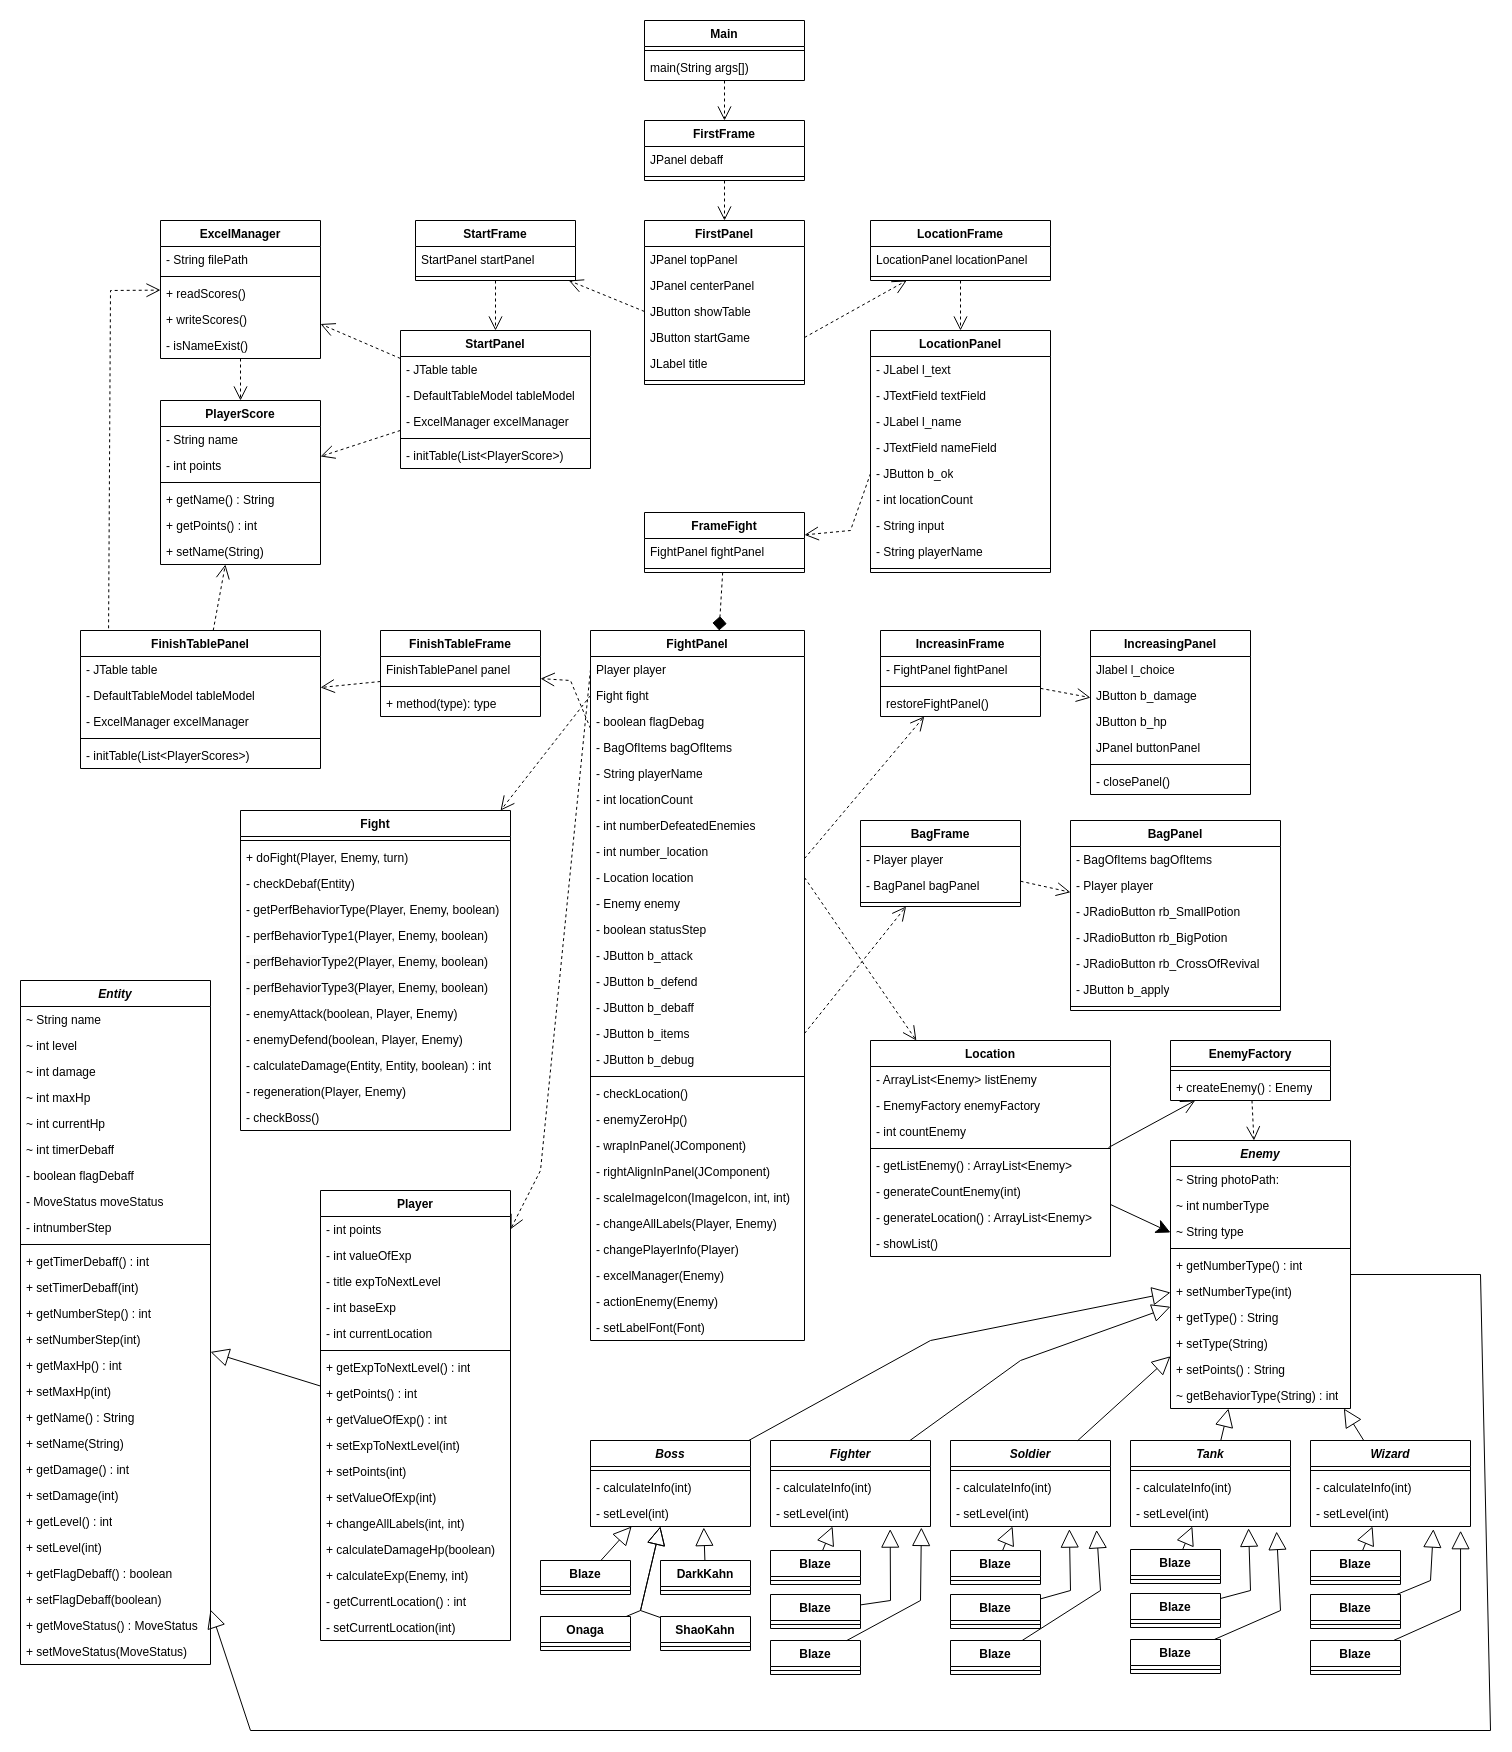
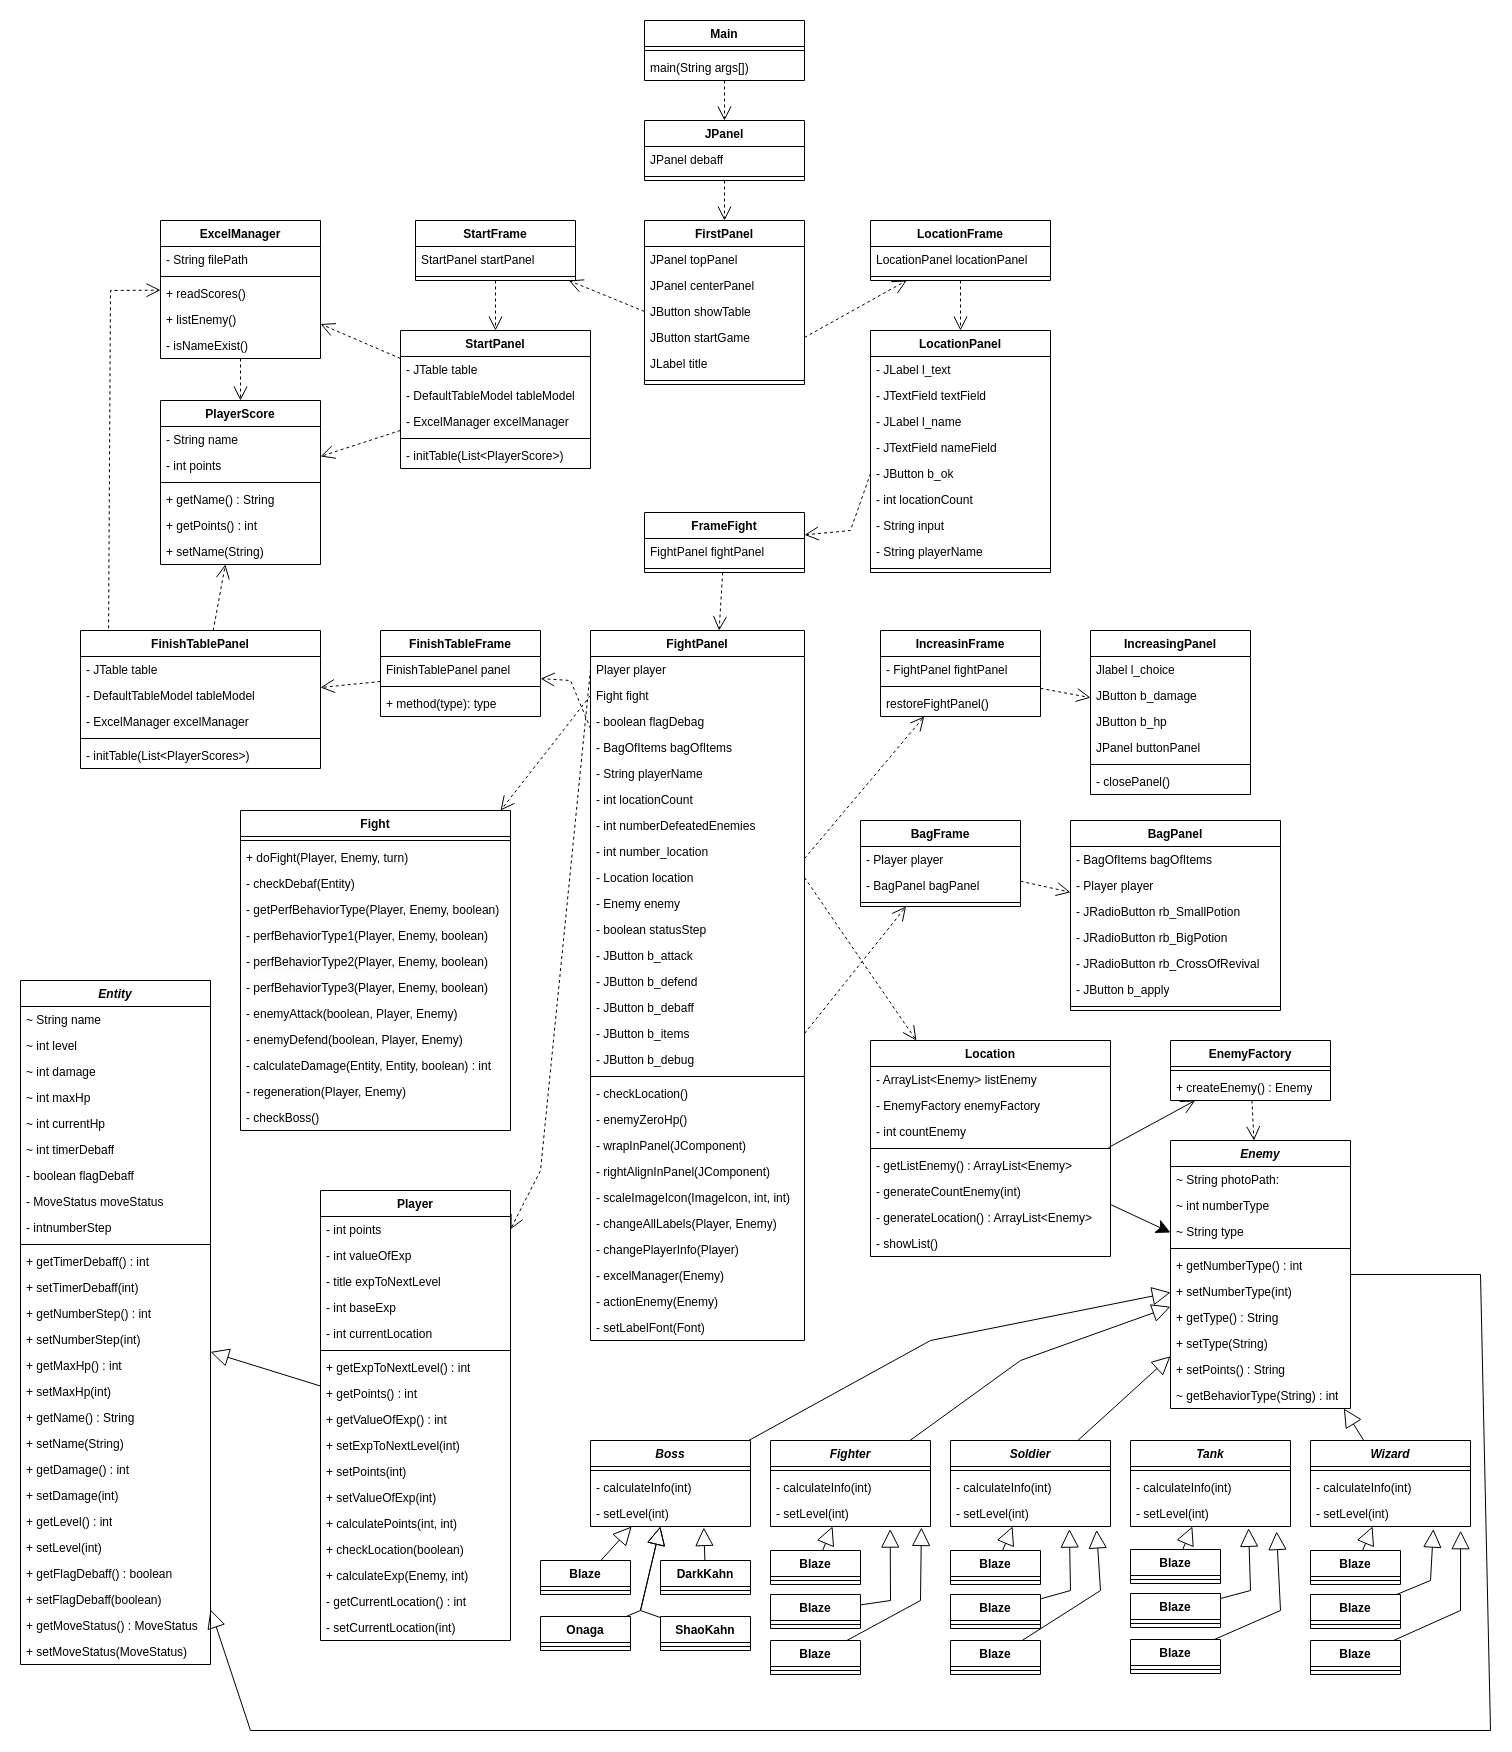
node "FirstFrame": label "FirstFrame" -> "JPanel"
node "+ writeScores()": label "+ writeScores()" -> "+ listEnemy()"
edge "FrameFight" -> "FightPanel": arrowhead diamond -> open
edge "Tank" -> "Enemy": removed
node "+ changeAllLabels(int, int)": label "+ changeAllLabels(int, int)" -> "+ calculatePoints(int, int)"
node "+ calculateDamageHp(boolean)": label "+ calculateDamageHp(boolean)" -> "+ checkLocation(boolean)"
